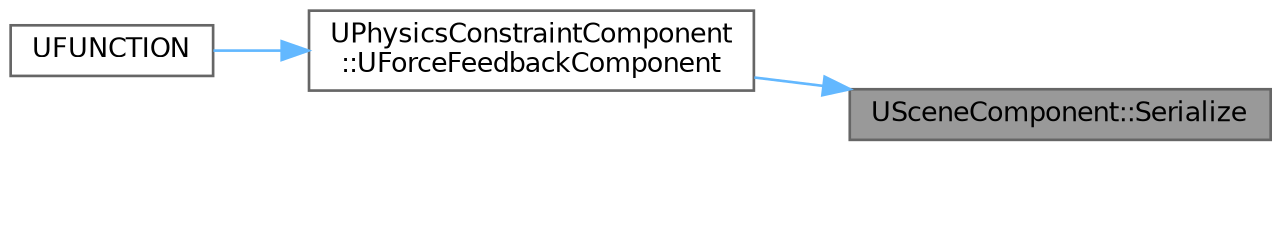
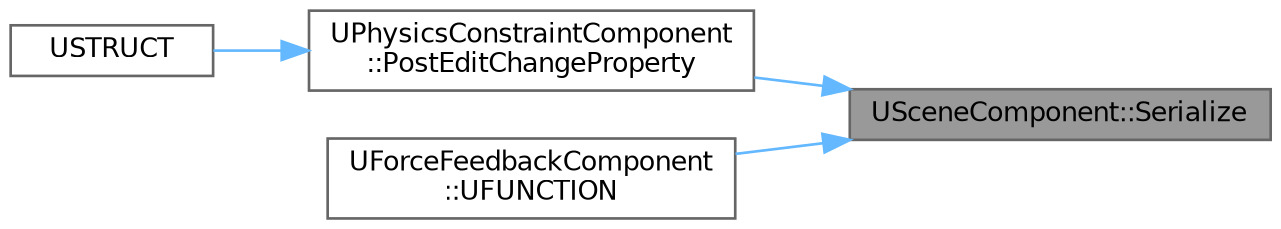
node "UFUNCTION": label "UFUNCTION" -> "USTRUCT"
node "UPhysicsConstraintComponent ::UForceFeedbackComponent": label "UPhysicsConstraintComponent ::UForceFeedbackComponent" -> "UPhysicsConstraintComponent ::PostEditChangeProperty"
node "UForceFeedbackComponent ::UFUNCTION": added
